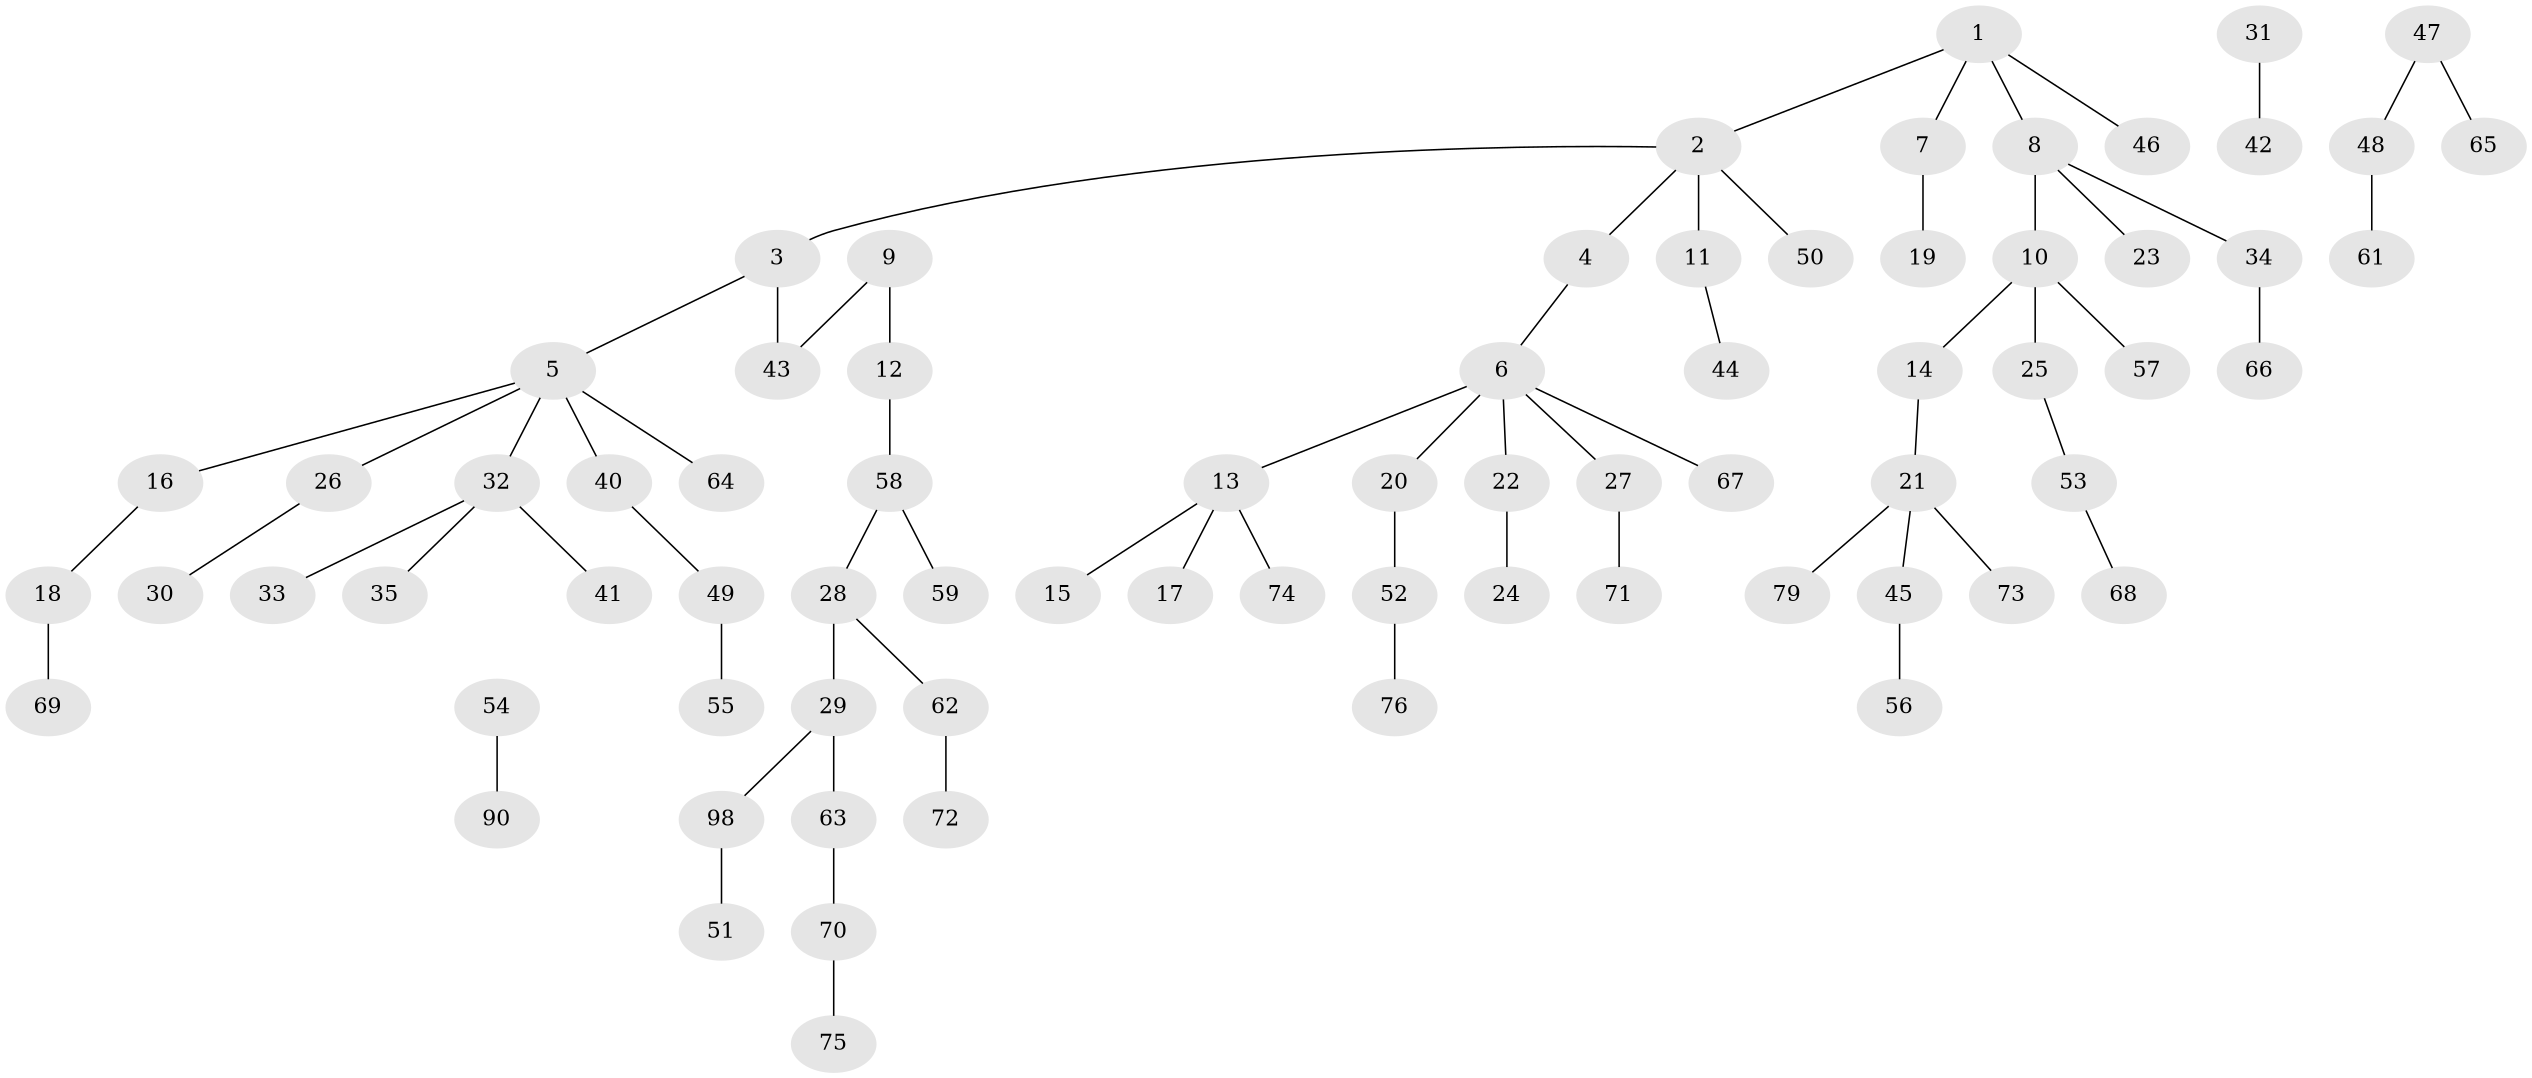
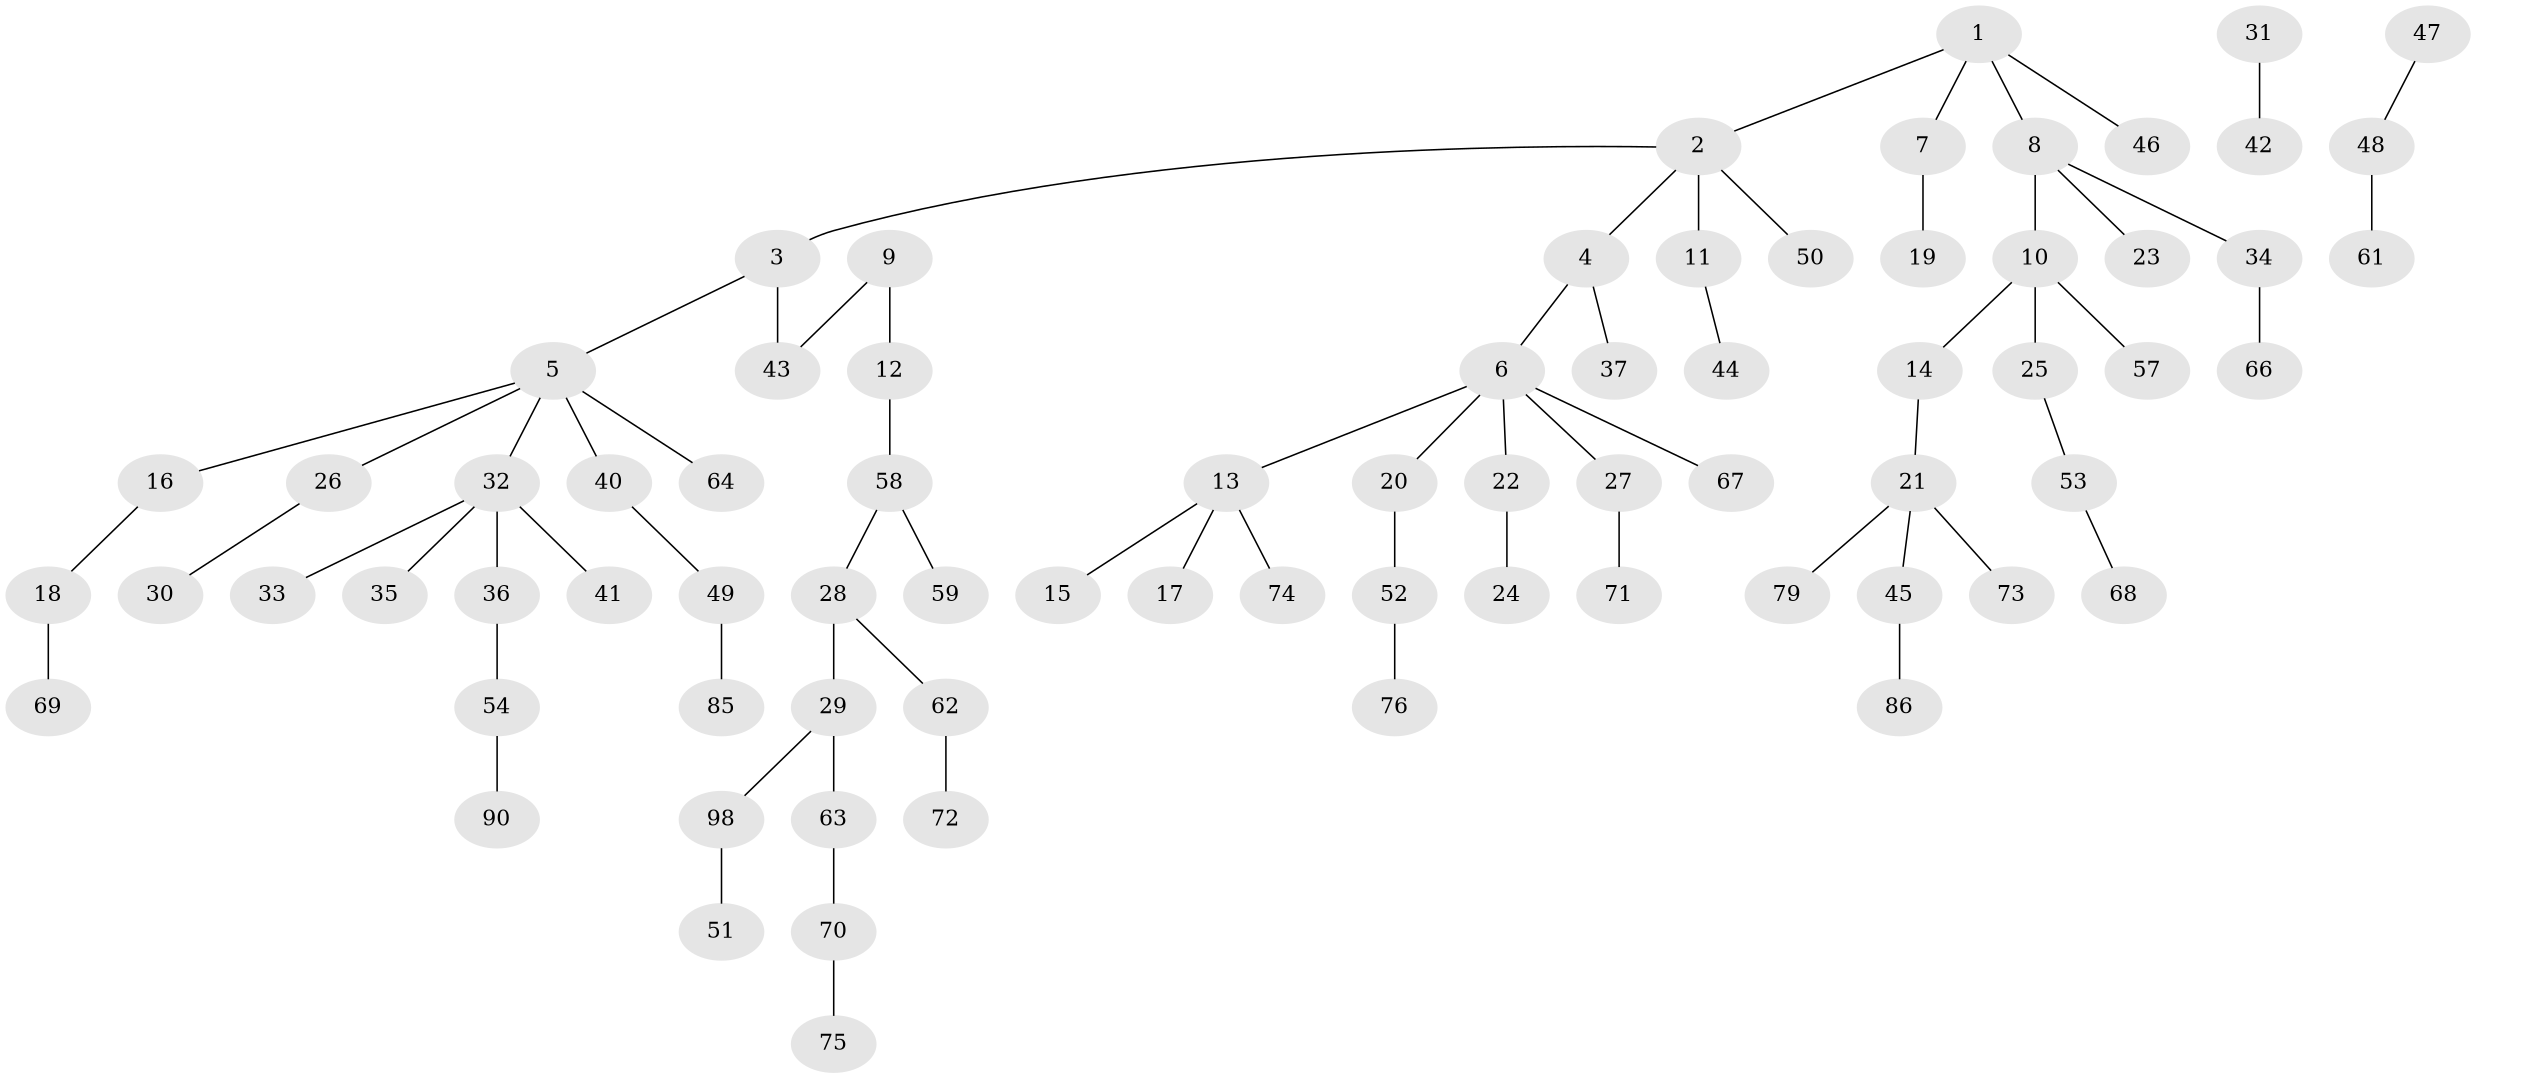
node "65": removed
node "37": added
node "36": added
node "55": label "55" -> "85"
node "56": label "56" -> "86"
